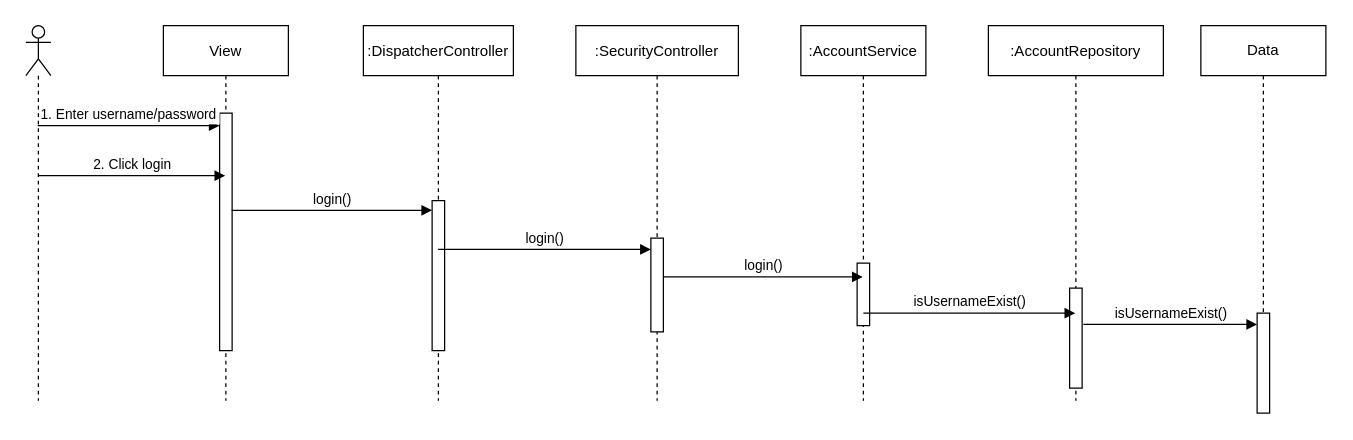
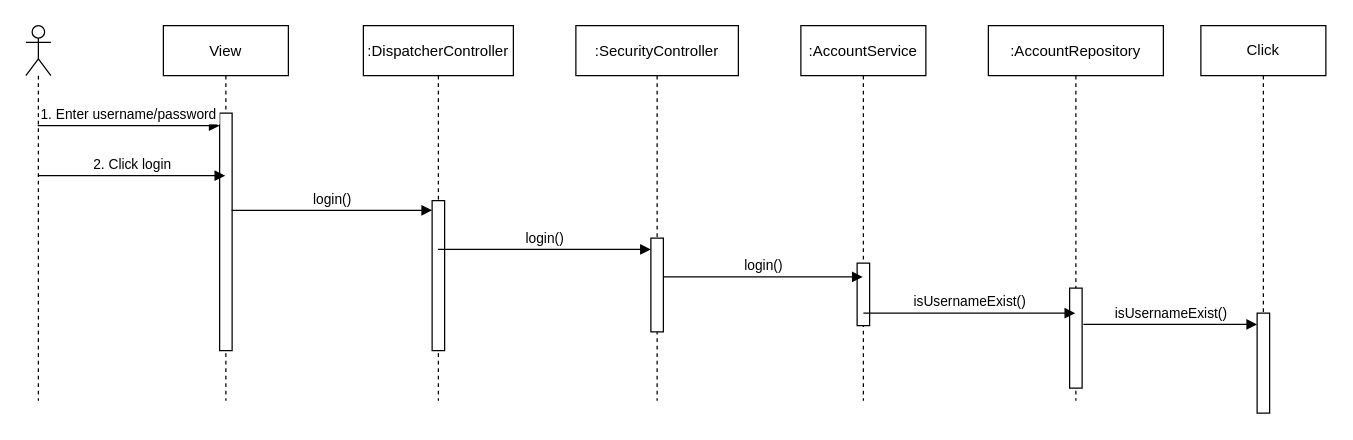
node "Data": label "Data" -> "Click"
